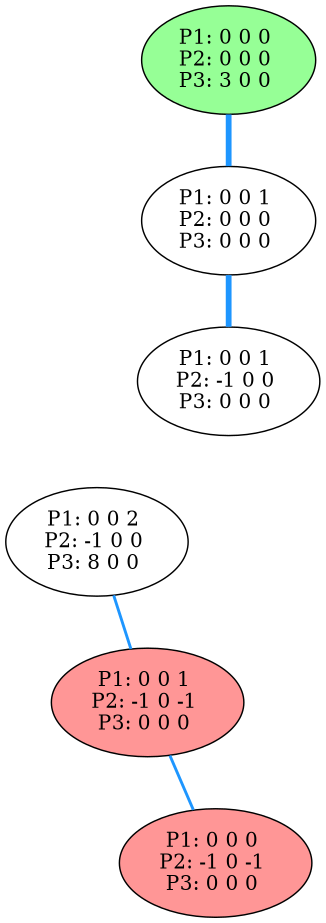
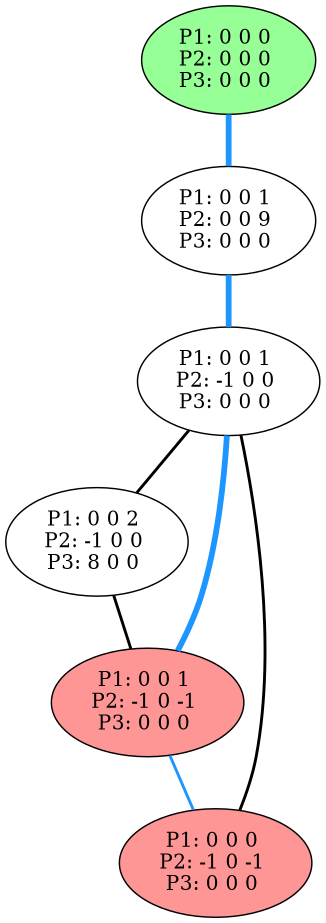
node "P1: 0 0 0 P2: 0 0 0 P3: 3 0 0": label "P1: 0 0 0 P2: 0 0 0 P3: 3 0 0" -> "P1: 0 0 0 P2: 0 0 0 P3: 0 0 0"
node "P1: 0 0 1 P2: 0 0 0 P3: 0 0 0": label "P1: 0 0 1 P2: 0 0 0 P3: 0 0 0" -> "P1: 0 0 1 P2: 0 0 9 P3: 0 0 0"
edge "P1: 0 0 1 P2: -1 0 0 P3: 0 0 0" -- "P1: 0 0 2 P2: -1 0 0 P3: 8 0 0": added
edge "P1: 0 0 1 P2: -1 0 0 P3: 0 0 0" -- "P1: 0 0 1 P2: -1 0 -1 P3: 0 0 0": added
edge "P1: 0 0 2 P2: -1 0 0 P3: 8 0 0" -- "P1: 0 0 1 P2: -1 0 -1 P3: 0 0 0": color #1e96ff -> black
edge "P1: 0 0 1 P2: -1 0 0 P3: 0 0 0" -- "P1: 0 0 0 P2: -1 0 -1 P3: 0 0 0": added
